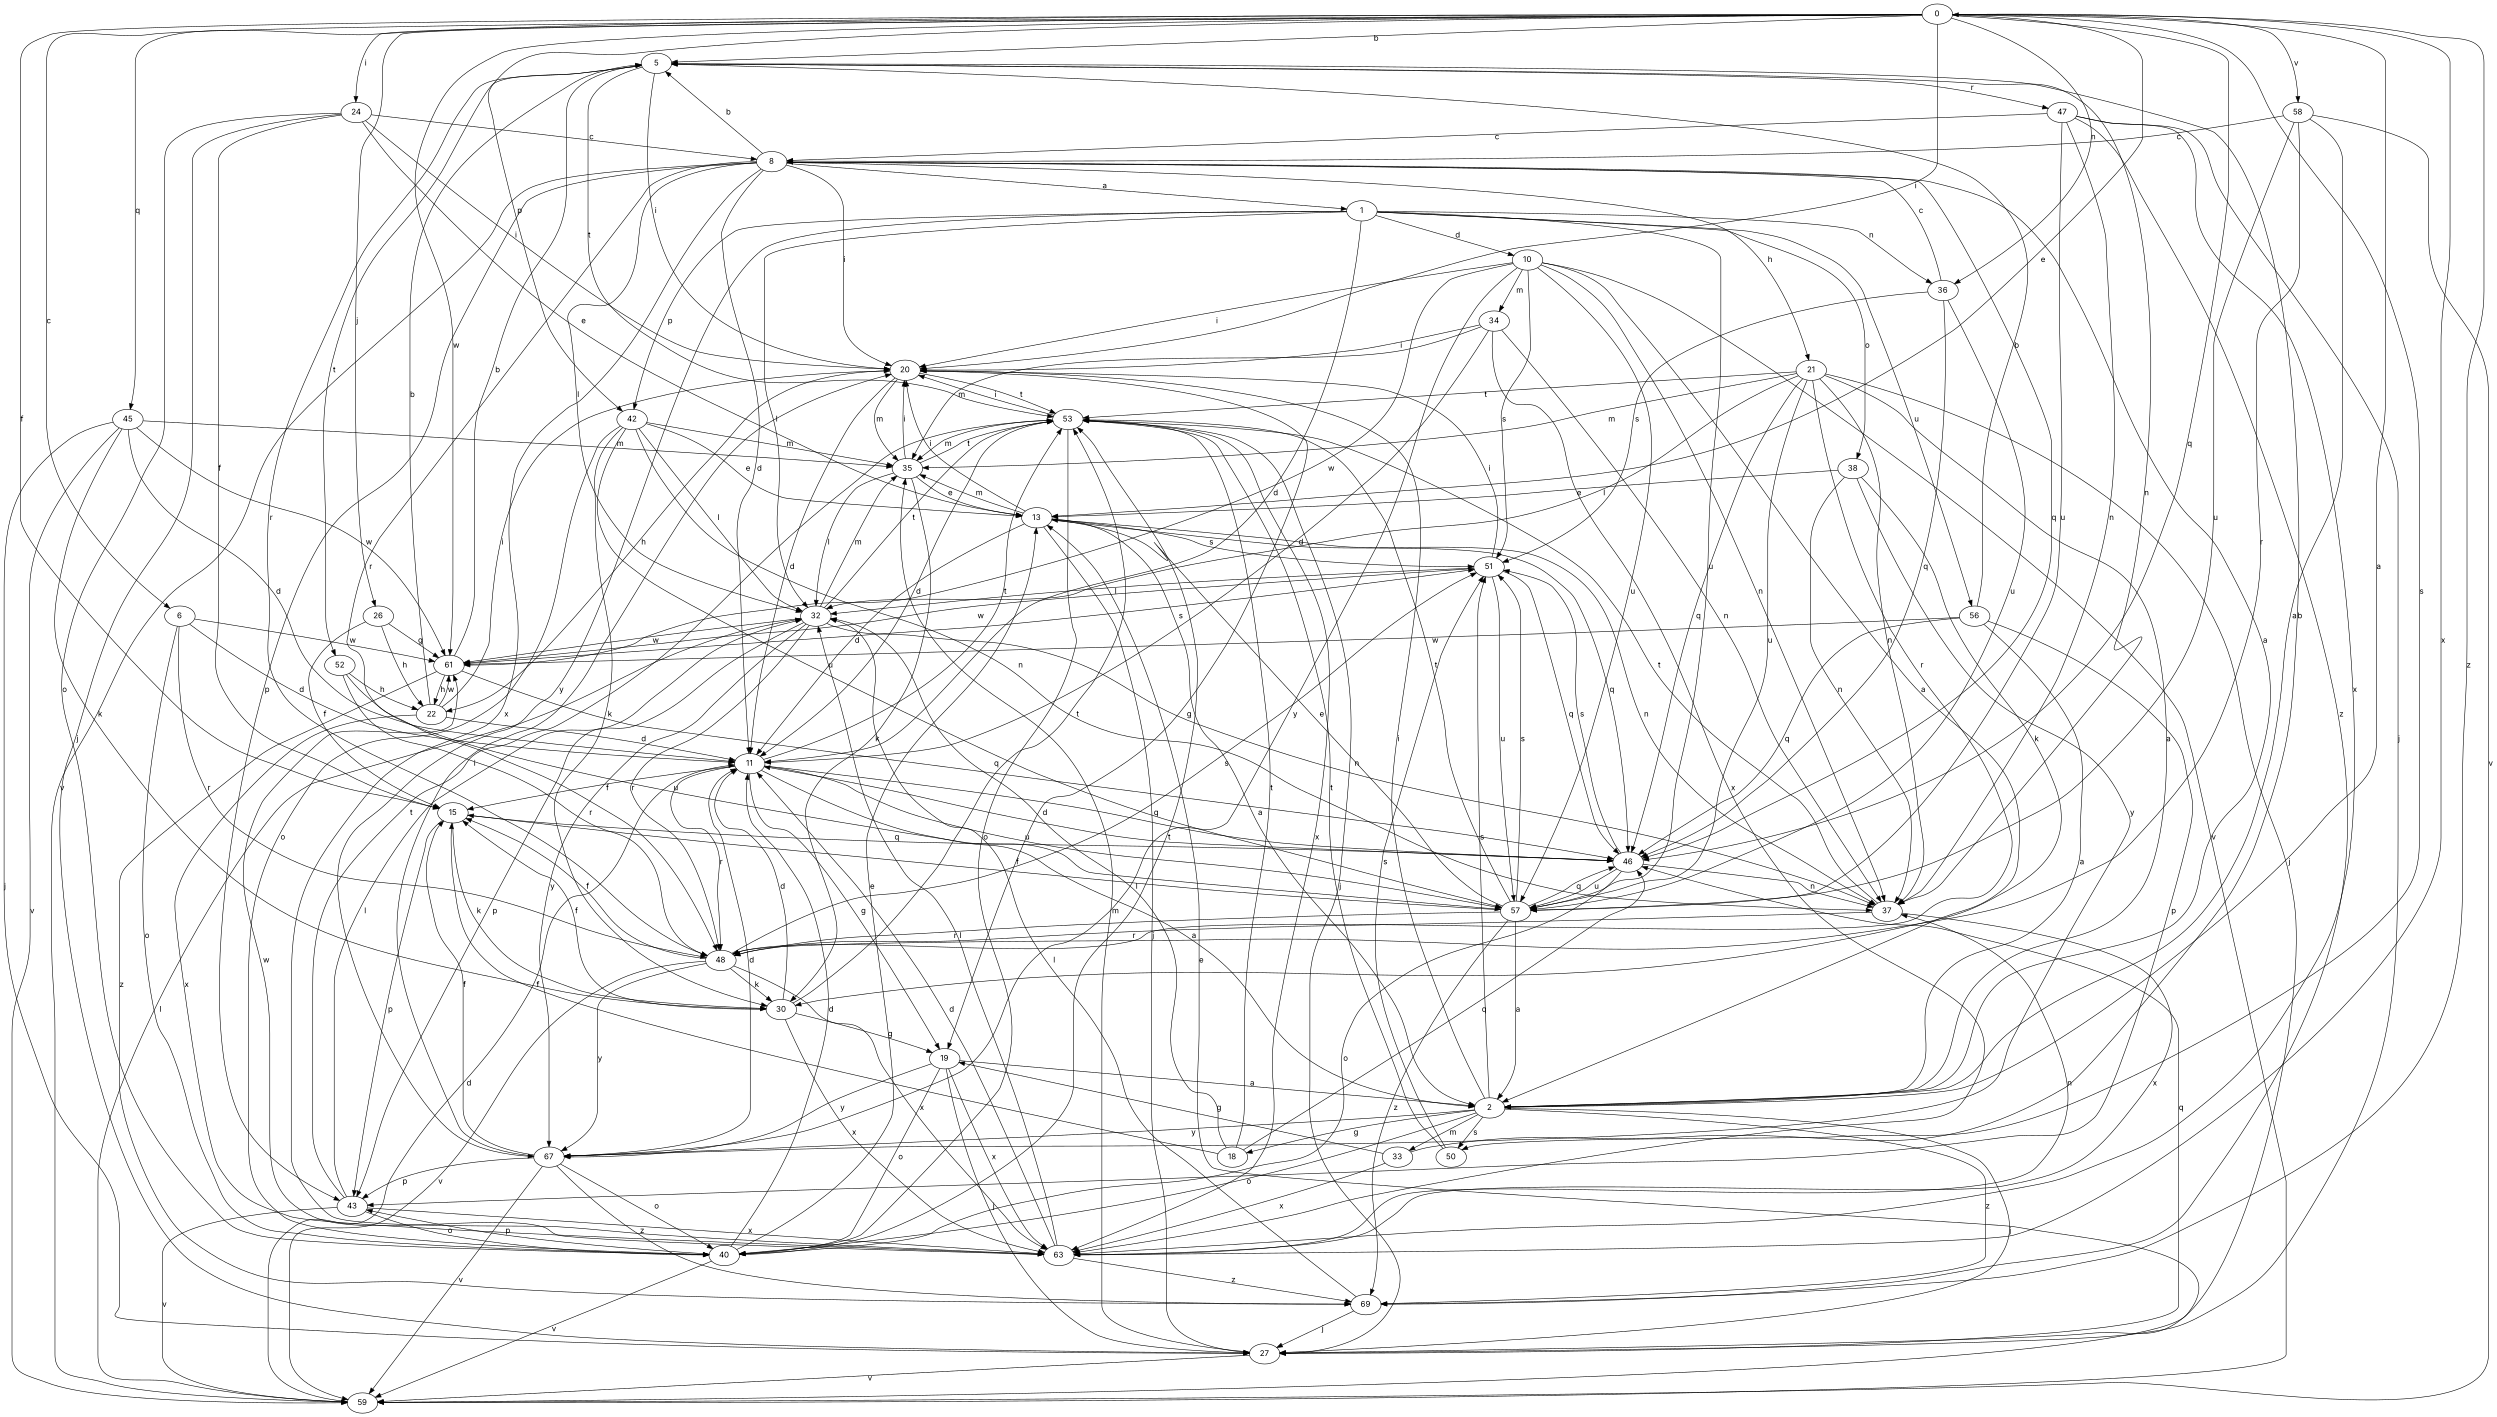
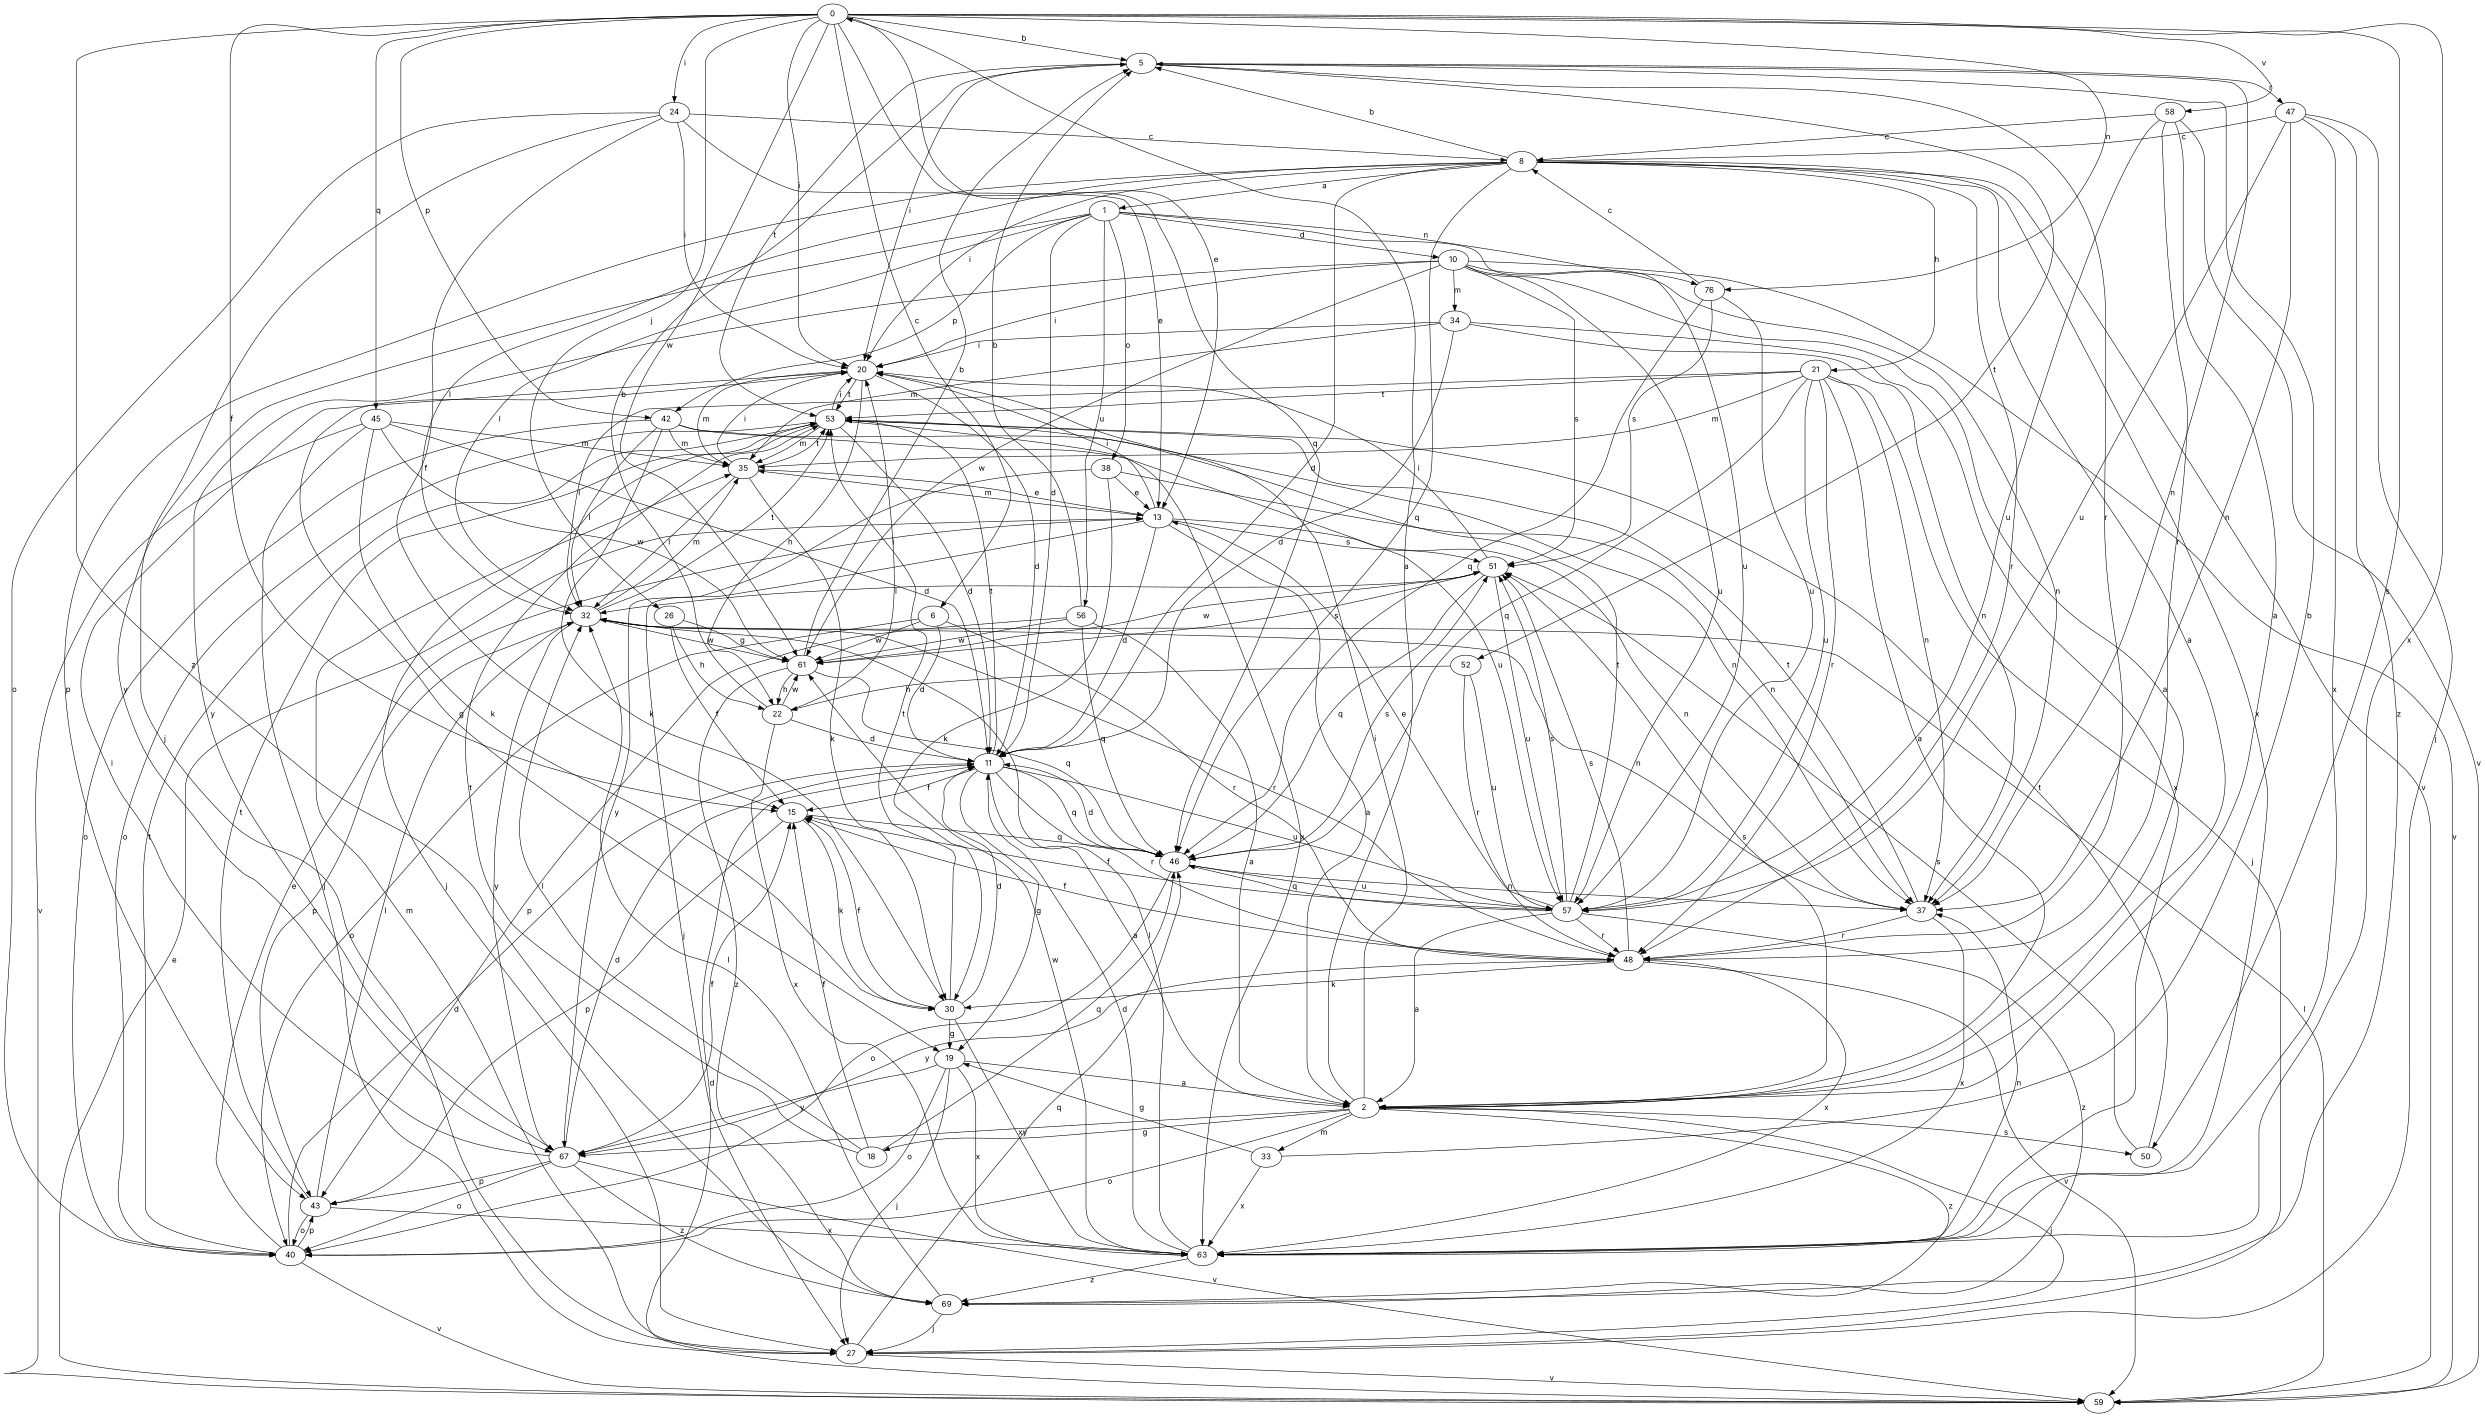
node "36": label "36" -> "76"
edge "42" -> "13": removed, label "e"
edge "13" -> "46": removed, label "q"
edge "43" -> "59": removed, label "v"
